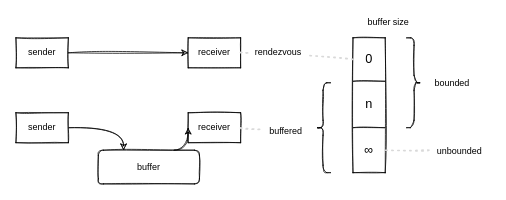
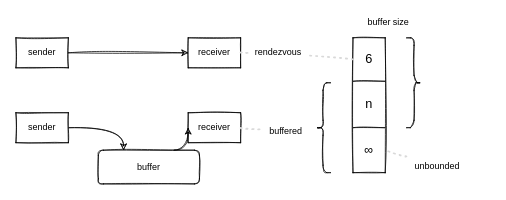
node "0": label "0" -> "6"
node "bounded": removed
node "unbounded": moved (459, 150) -> (437, 165)
